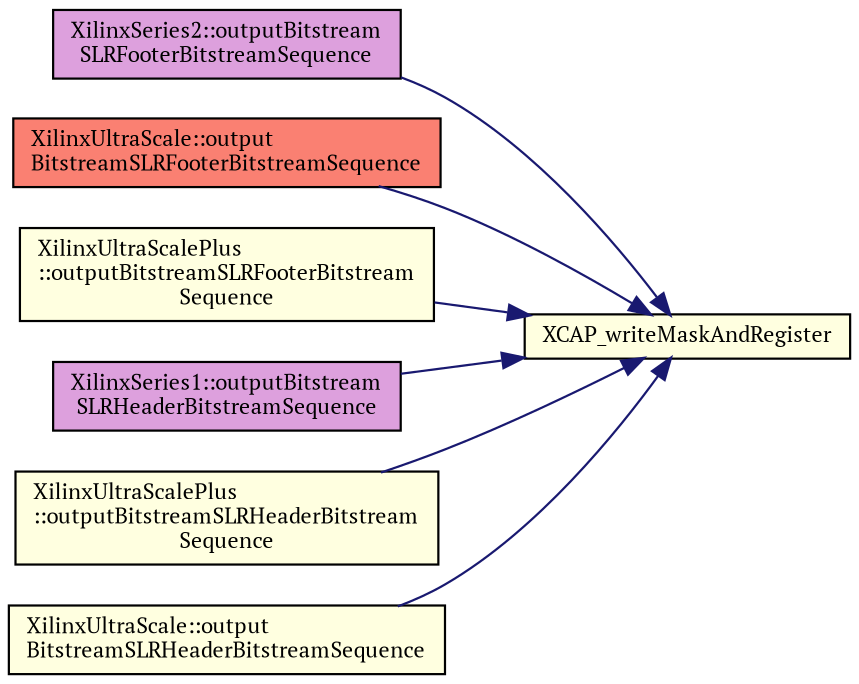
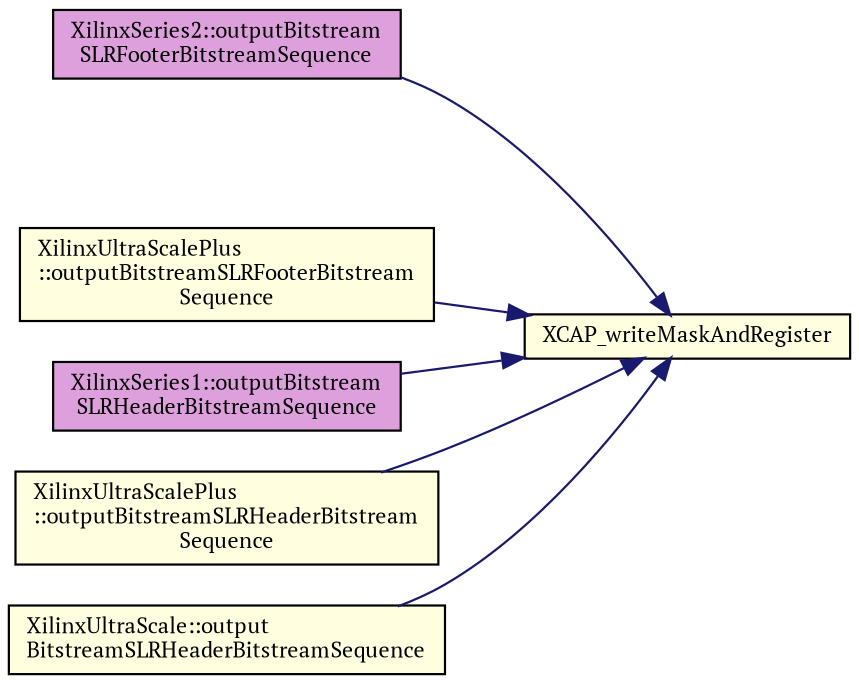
node "XilinxUltraScale::output BitstreamSLRFooterBitstreamSequence": removed
